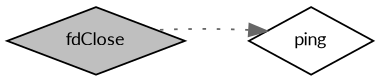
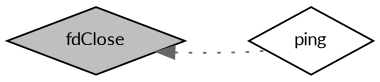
edge "fdClose" -> "ping": reversed
